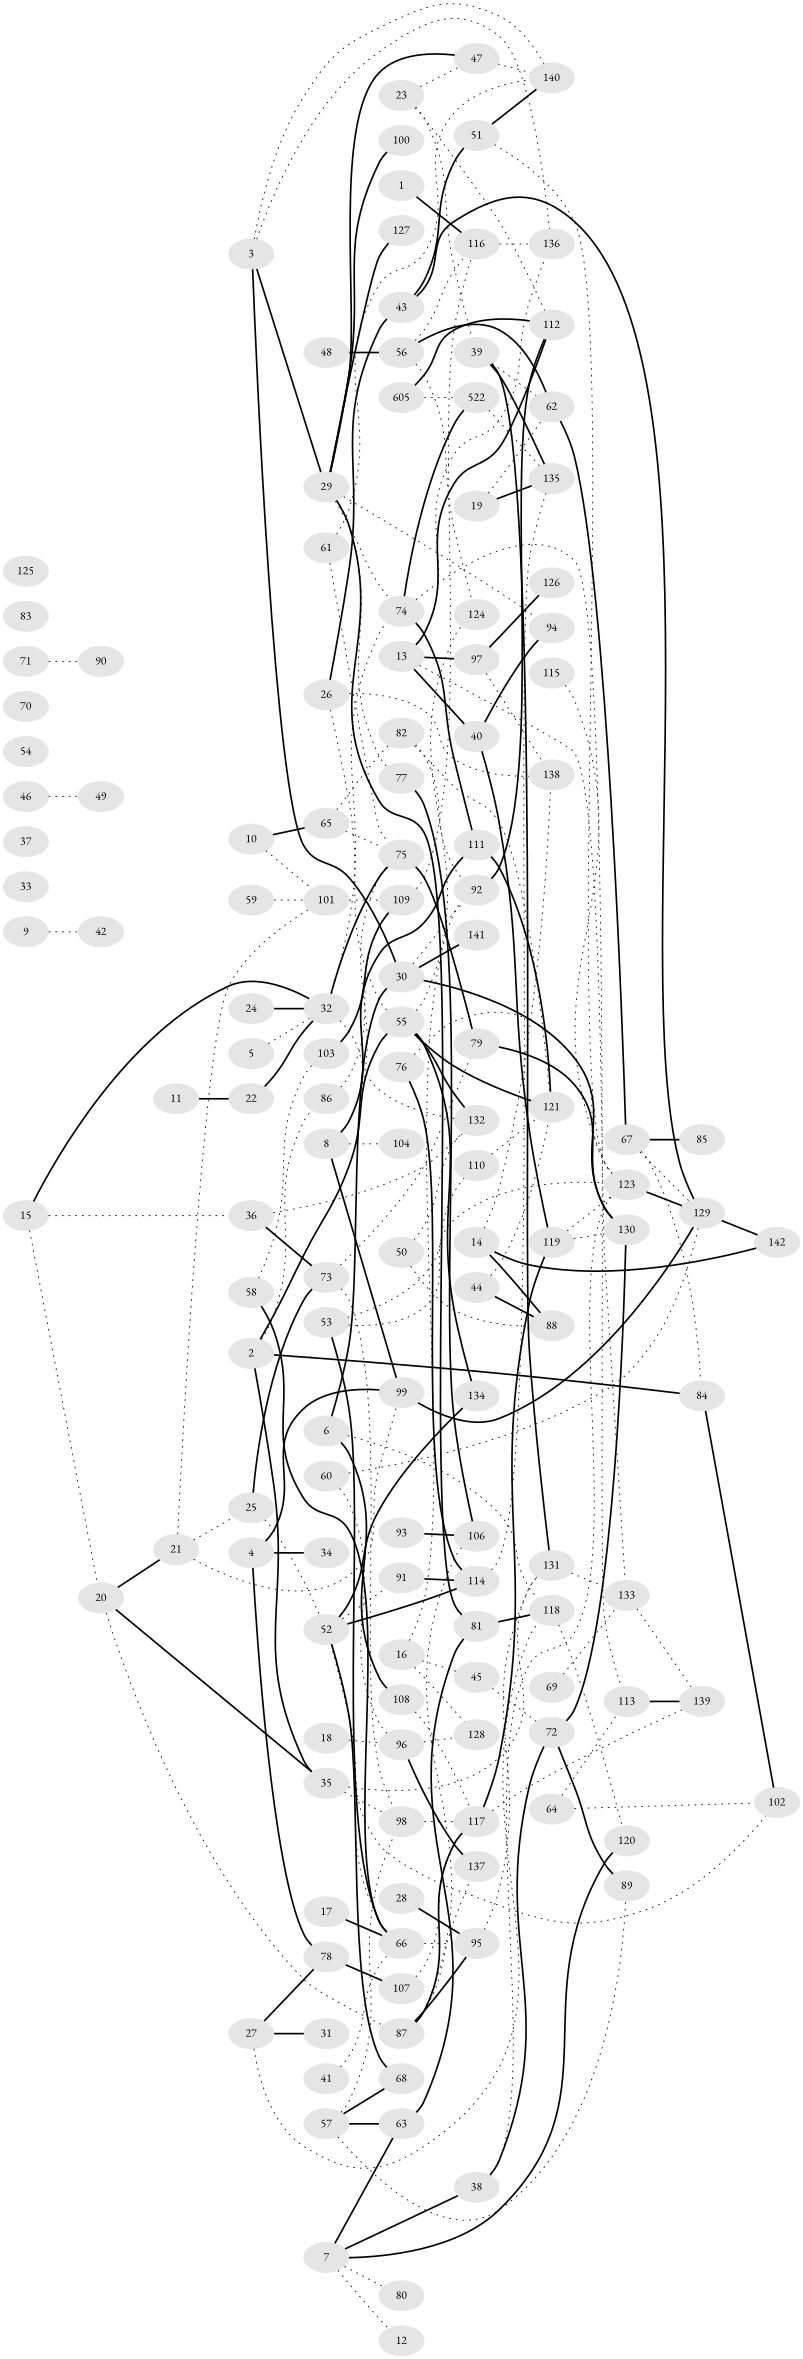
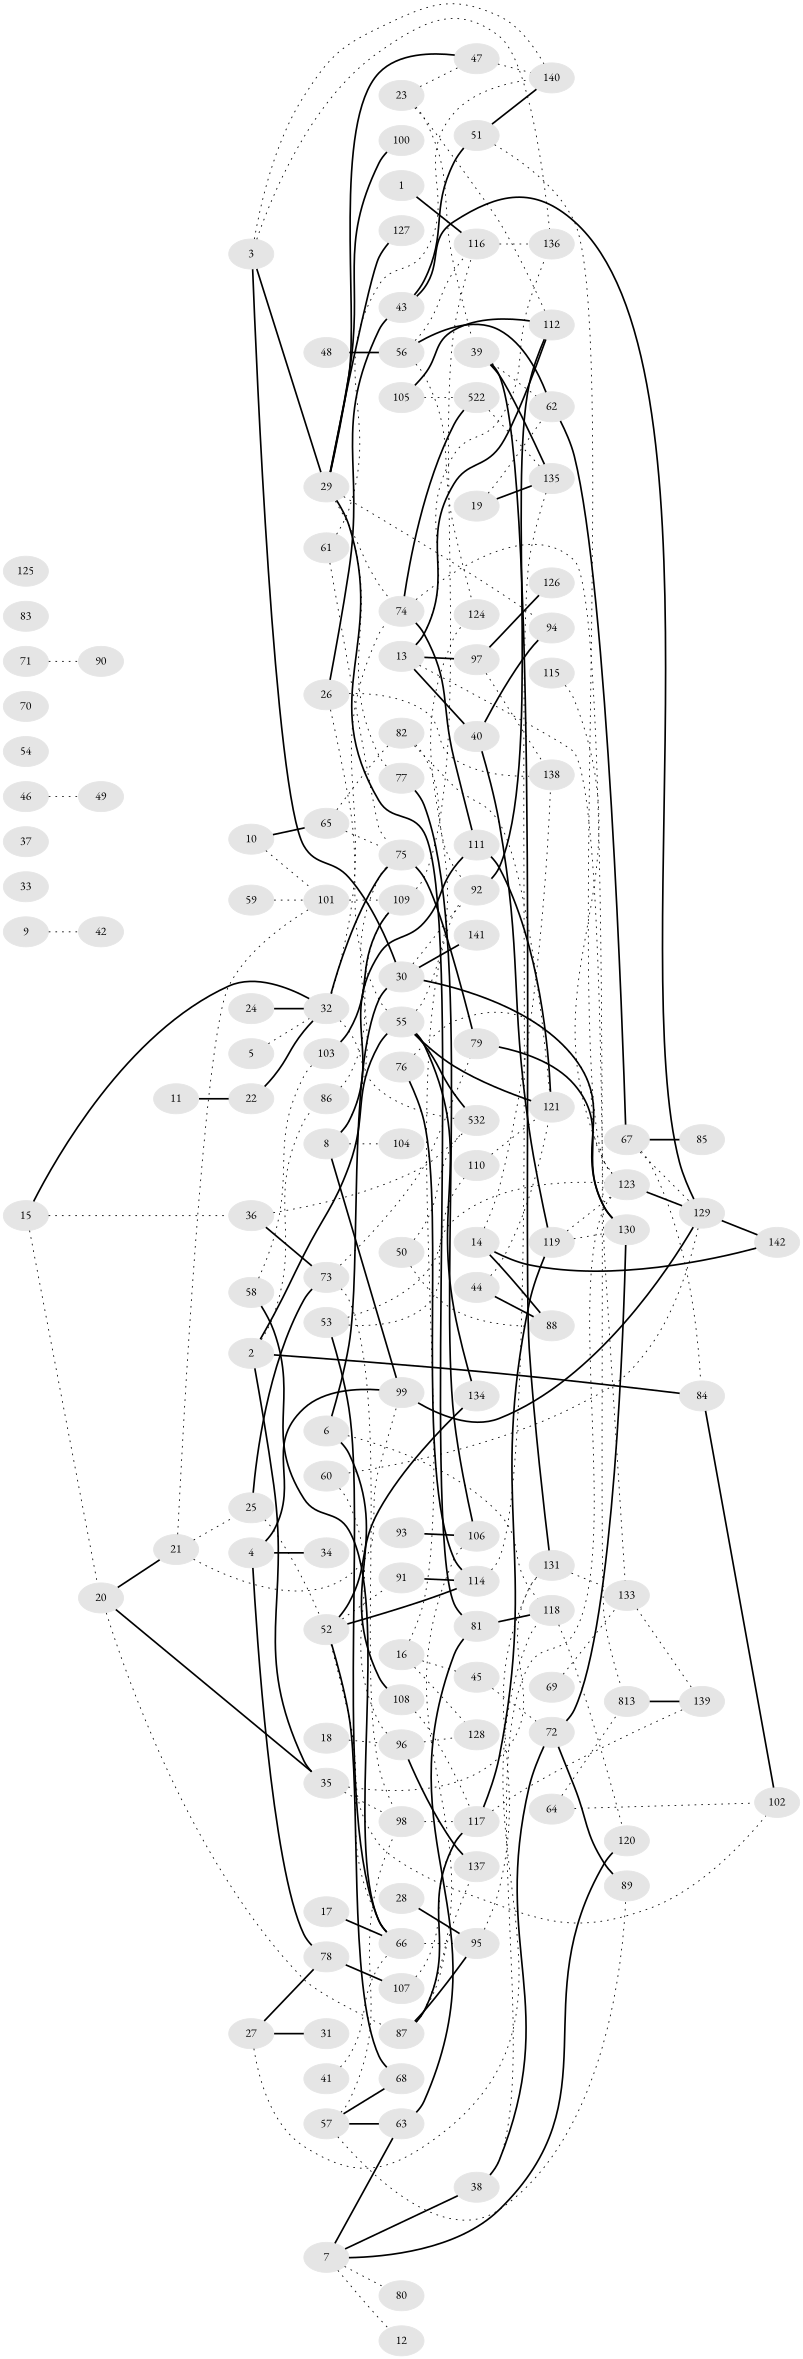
node "605": label "605" -> "105"
node "132": label "132" -> "532"
node "113": label "113" -> "813"
